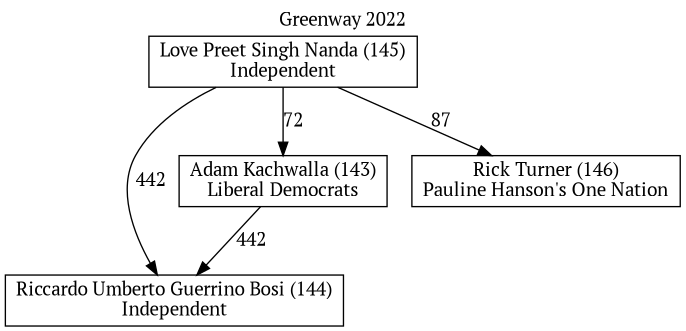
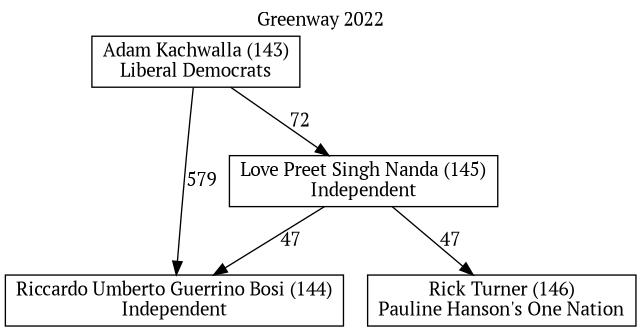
edge "Love Preet Singh Nanda (145) Independent" -> "Adam Kachwalla (143) Liberal Democrats": reversed
edge "Love Preet Singh Nanda (145) Independent" -> "Rick Turner (146) Pauline Hanson's One Nation": label "87" -> "47"
edge "Love Preet Singh Nanda (145) Independent" -> "Riccardo Umberto Guerrino Bosi (144) Independent": label "442" -> "47"
edge "Adam Kachwalla (143) Liberal Democrats" -> "Riccardo Umberto Guerrino Bosi (144) Independent": label "442" -> "579"
